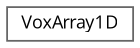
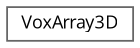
node "VoxArray1D": label "VoxArray1D" -> "VoxArray3D"
